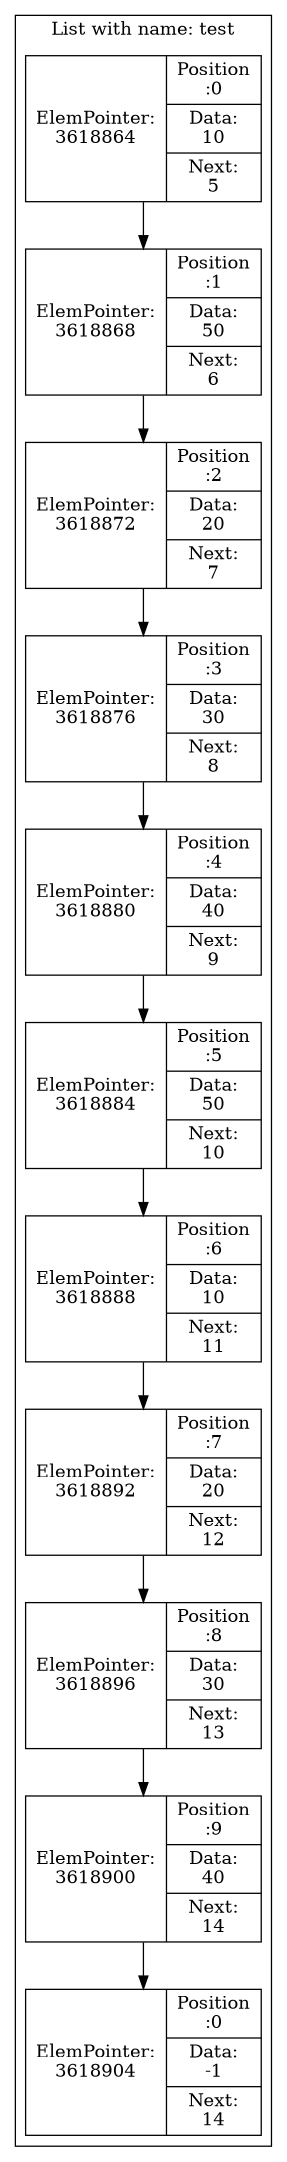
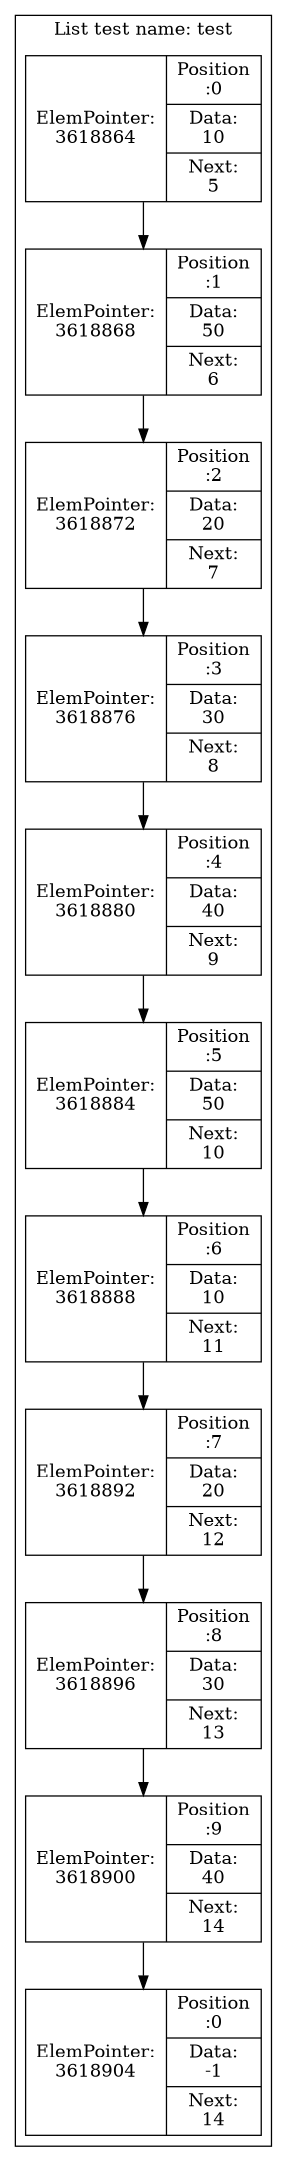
cluster "List with name: test": label "List with name: test" -> "List test name: test"
